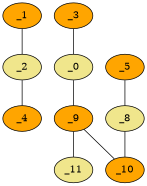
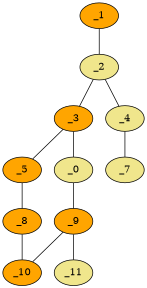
edge "_2" -- "_3": added
node "_4": fillcolor orange -> khaki
node "_8": fillcolor khaki -> orange
edge "_3" -- "_5": added
node "_7": added
